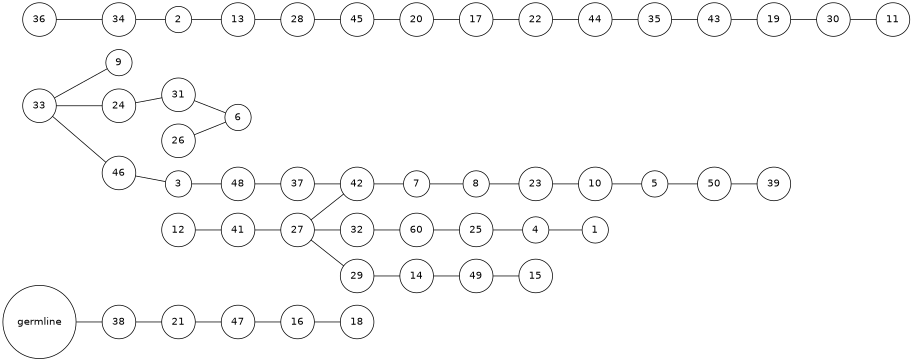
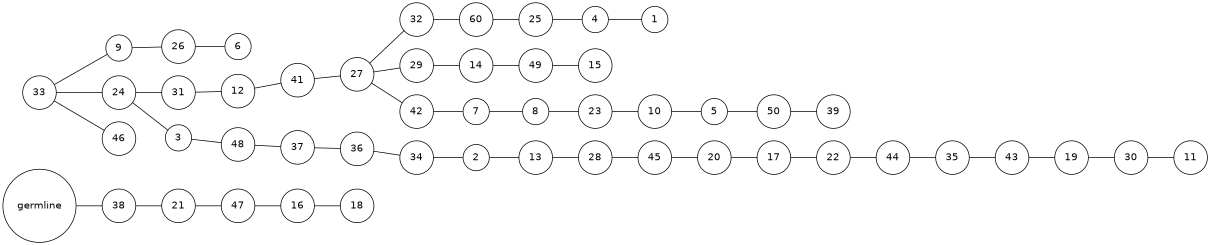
edge "26" -- "9": added
edge "31" -- "6": now "31" -- "12"
edge "46" -- "3": now "24" -- "3"
edge "37" -- "42": now "37" -- "36"
